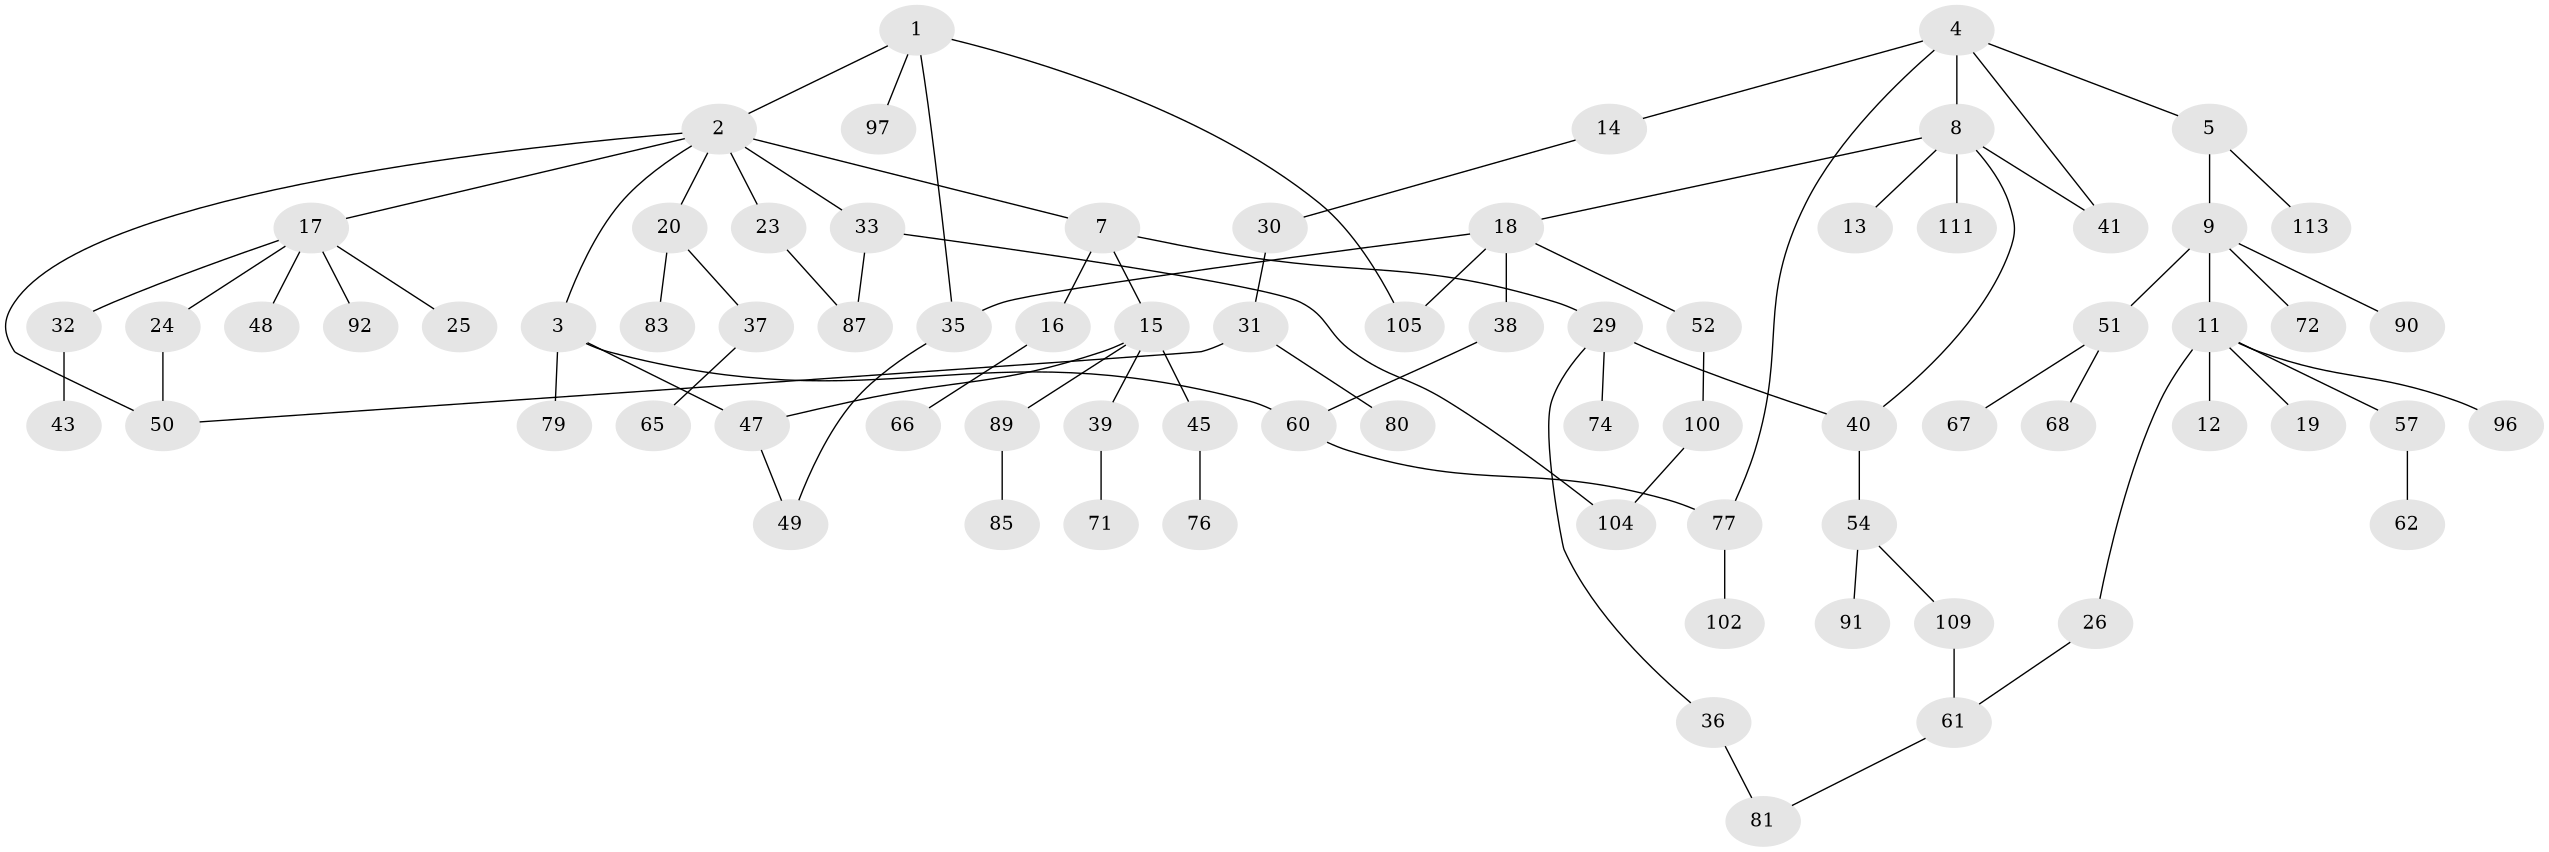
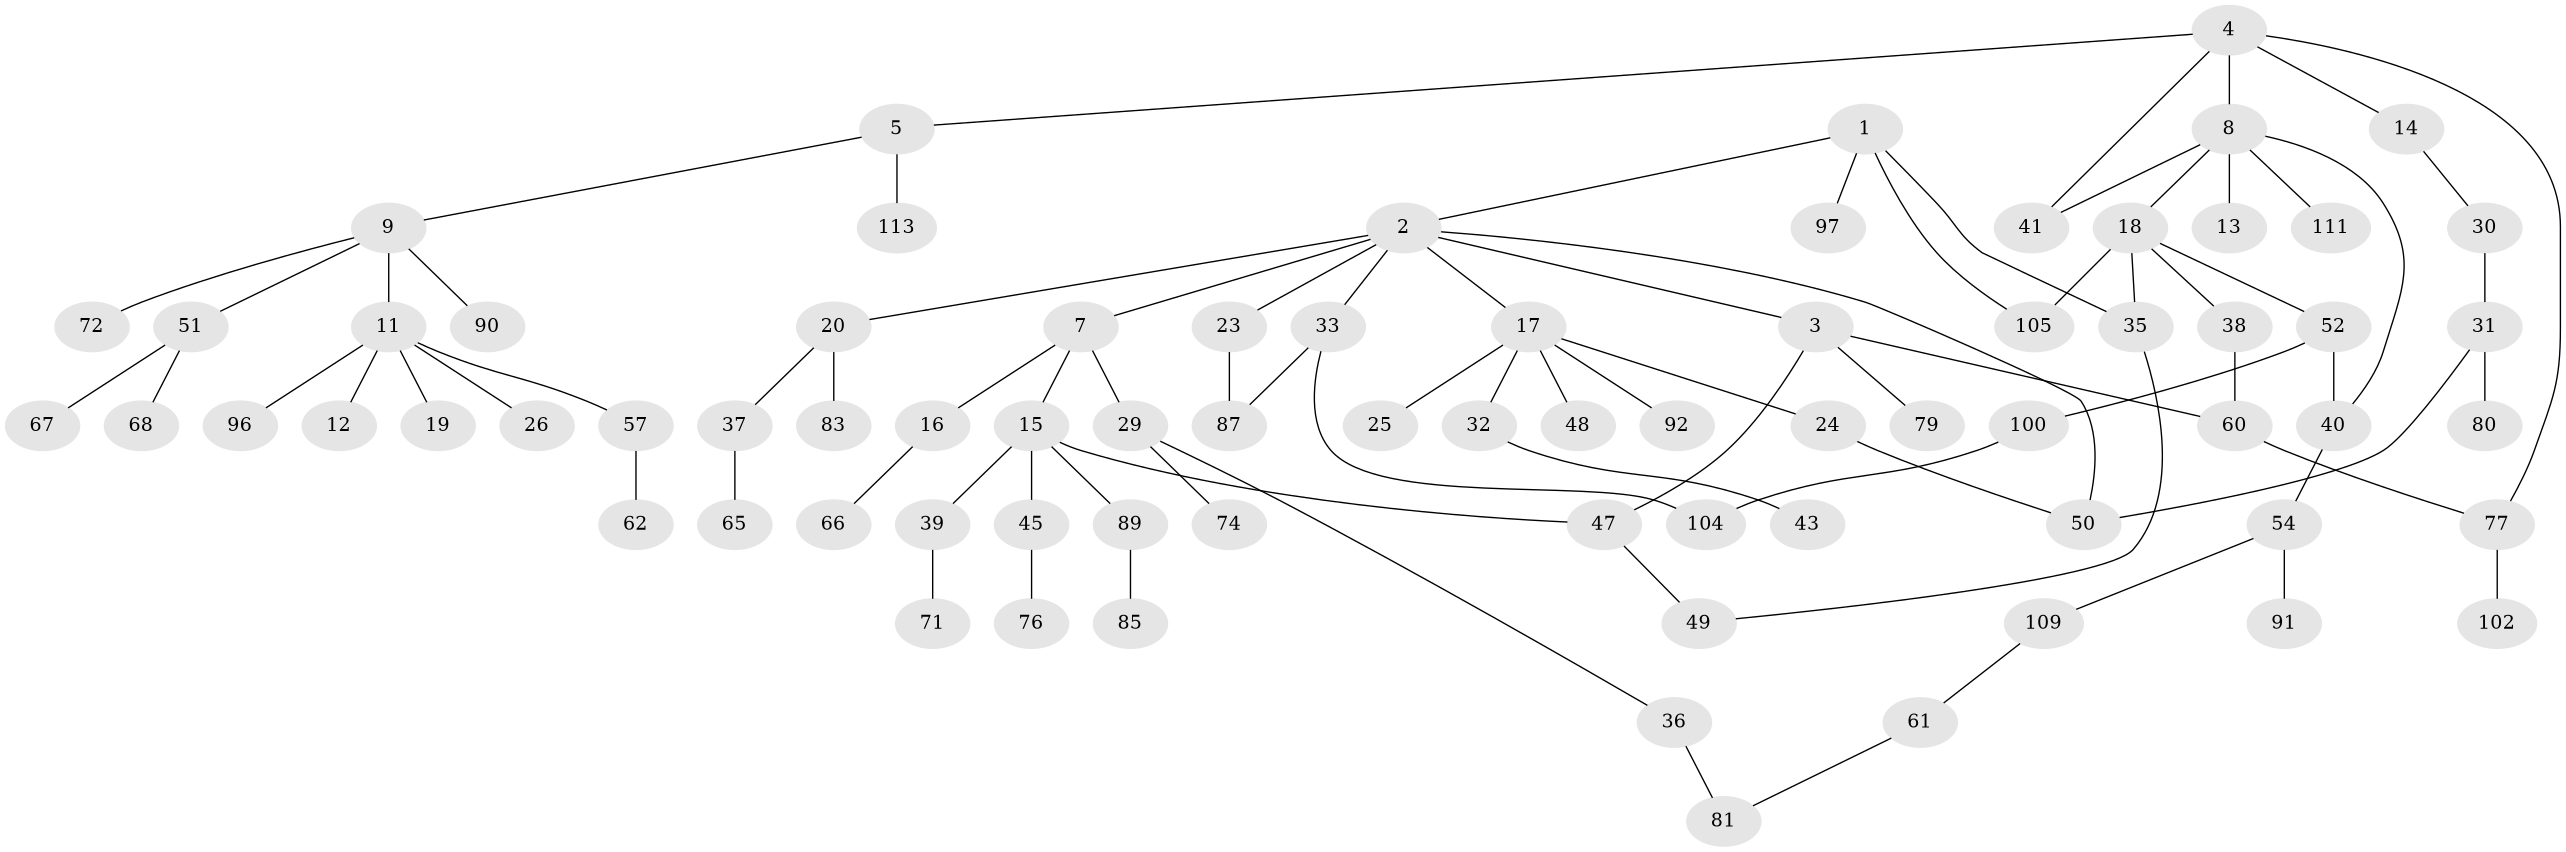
edge "29" -- "40": now "52" -- "40"
edge "26" -- "61": removed
